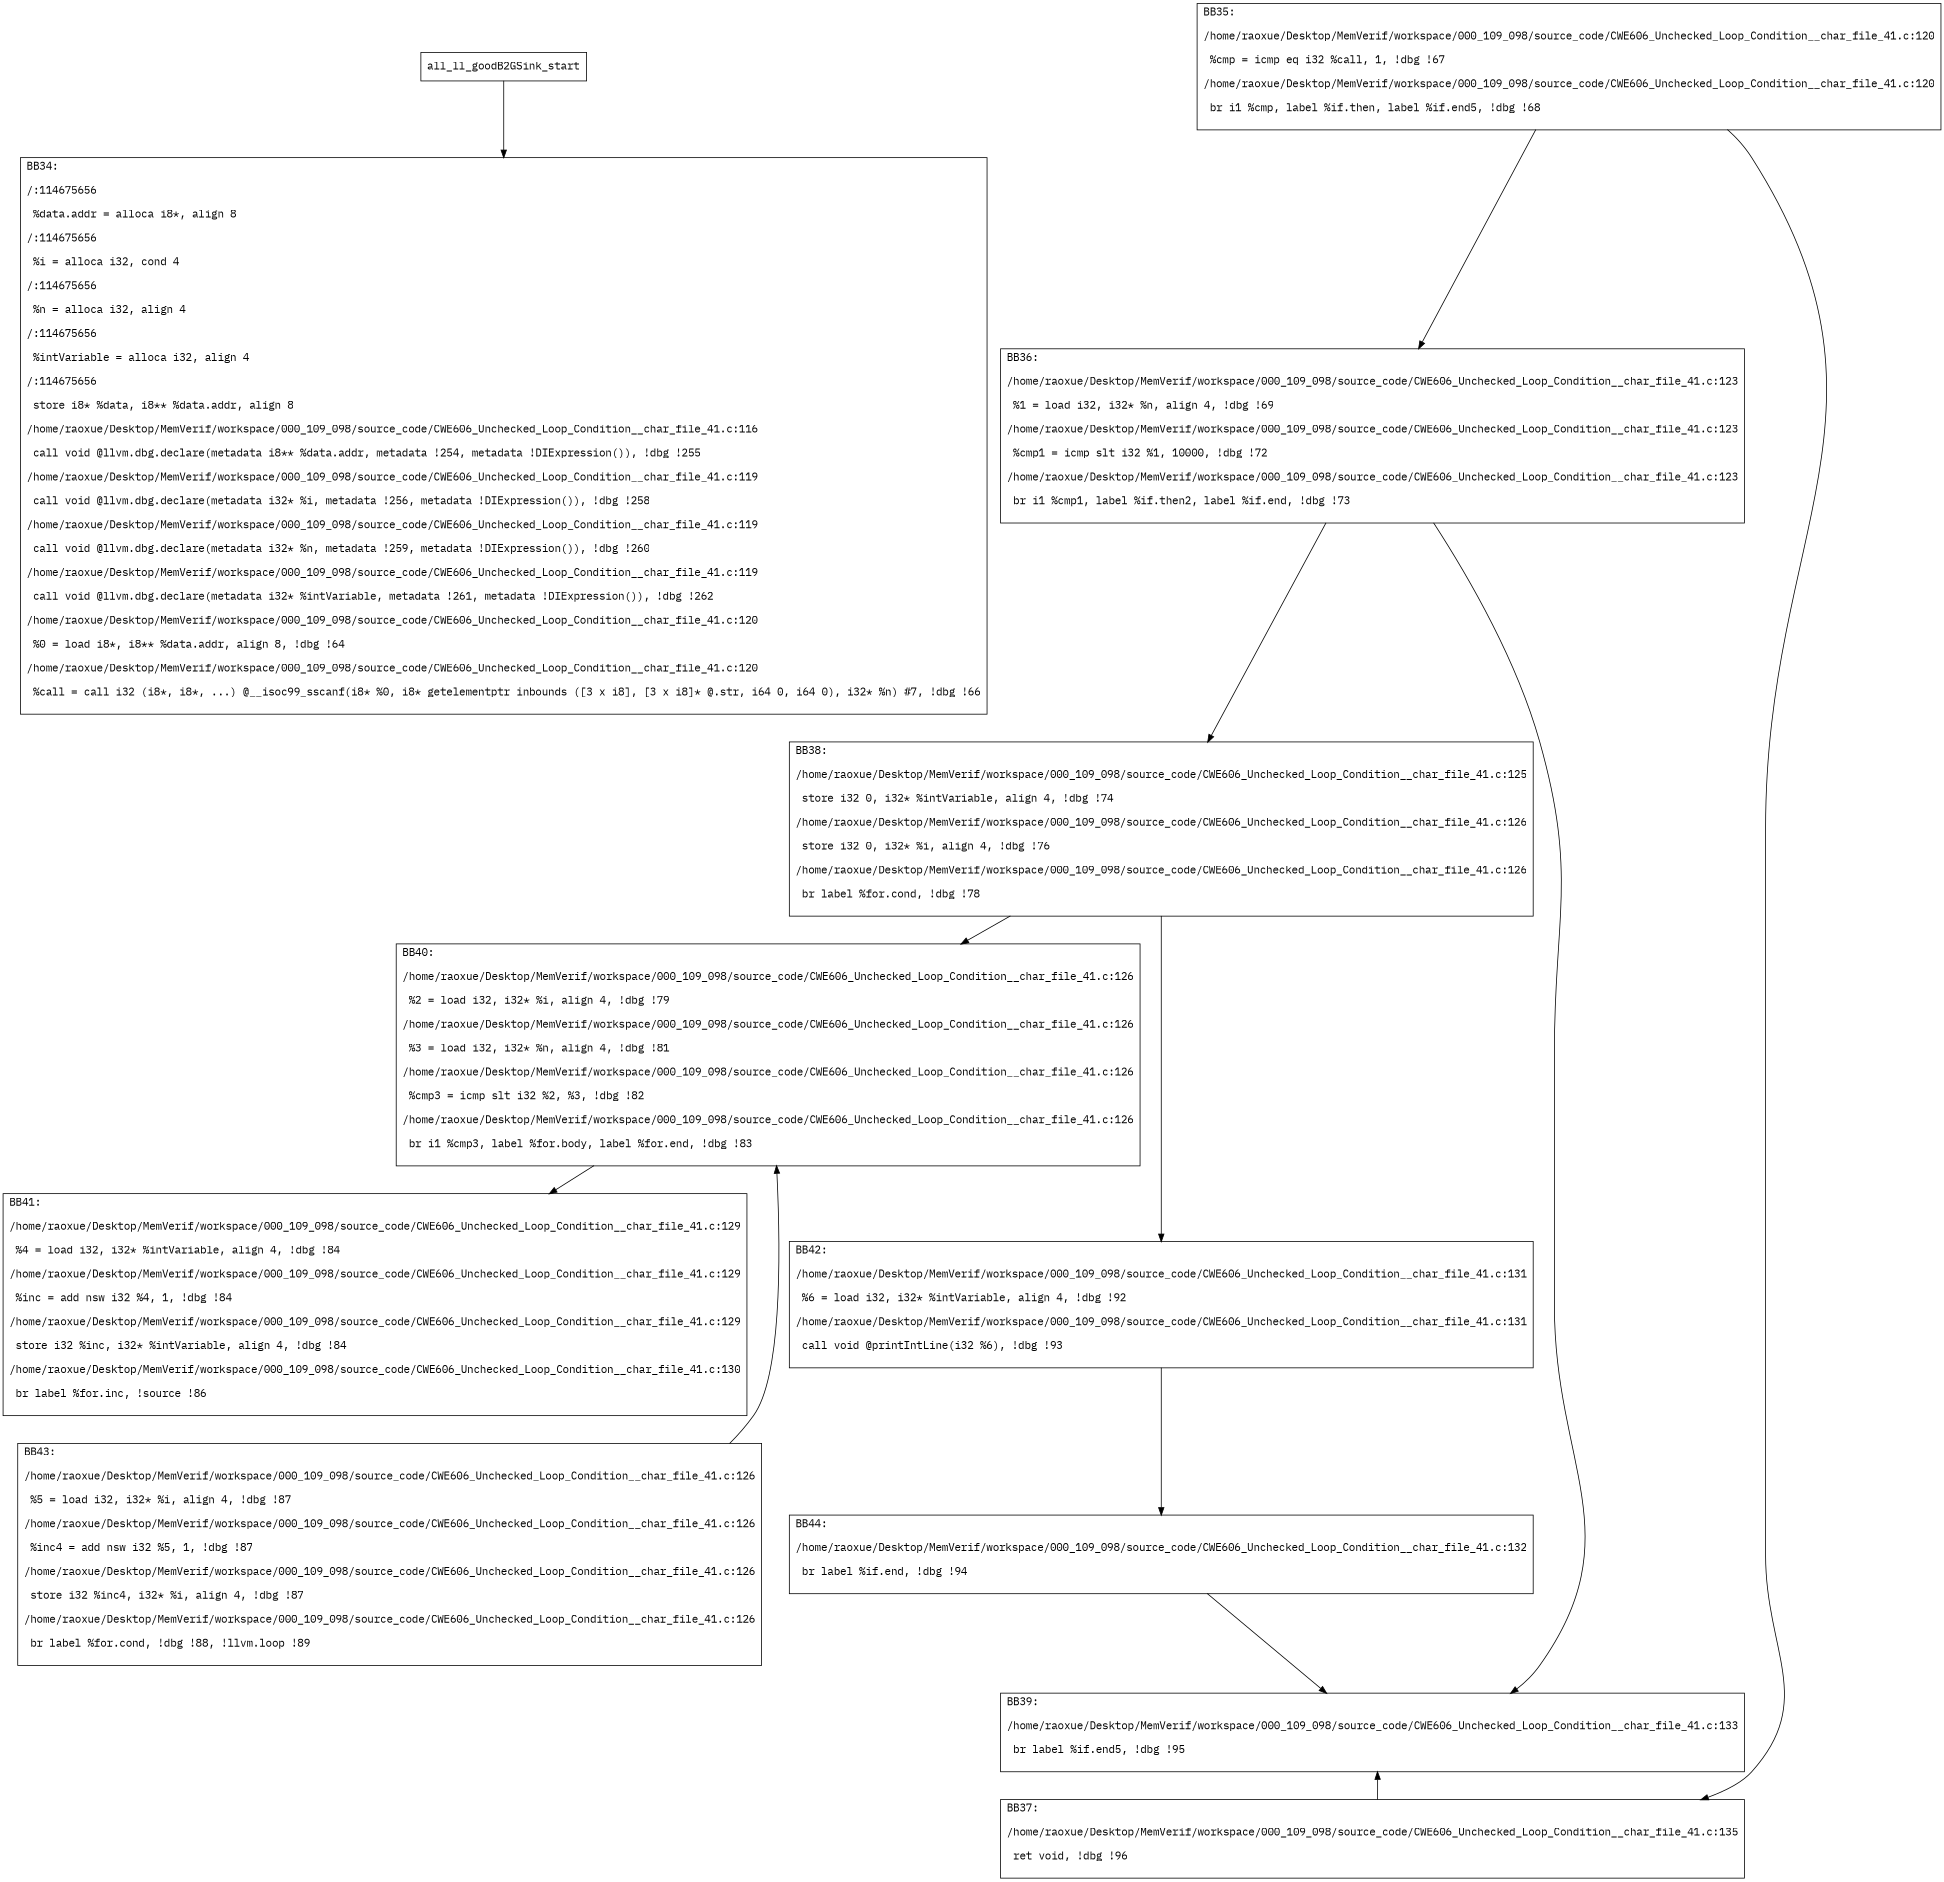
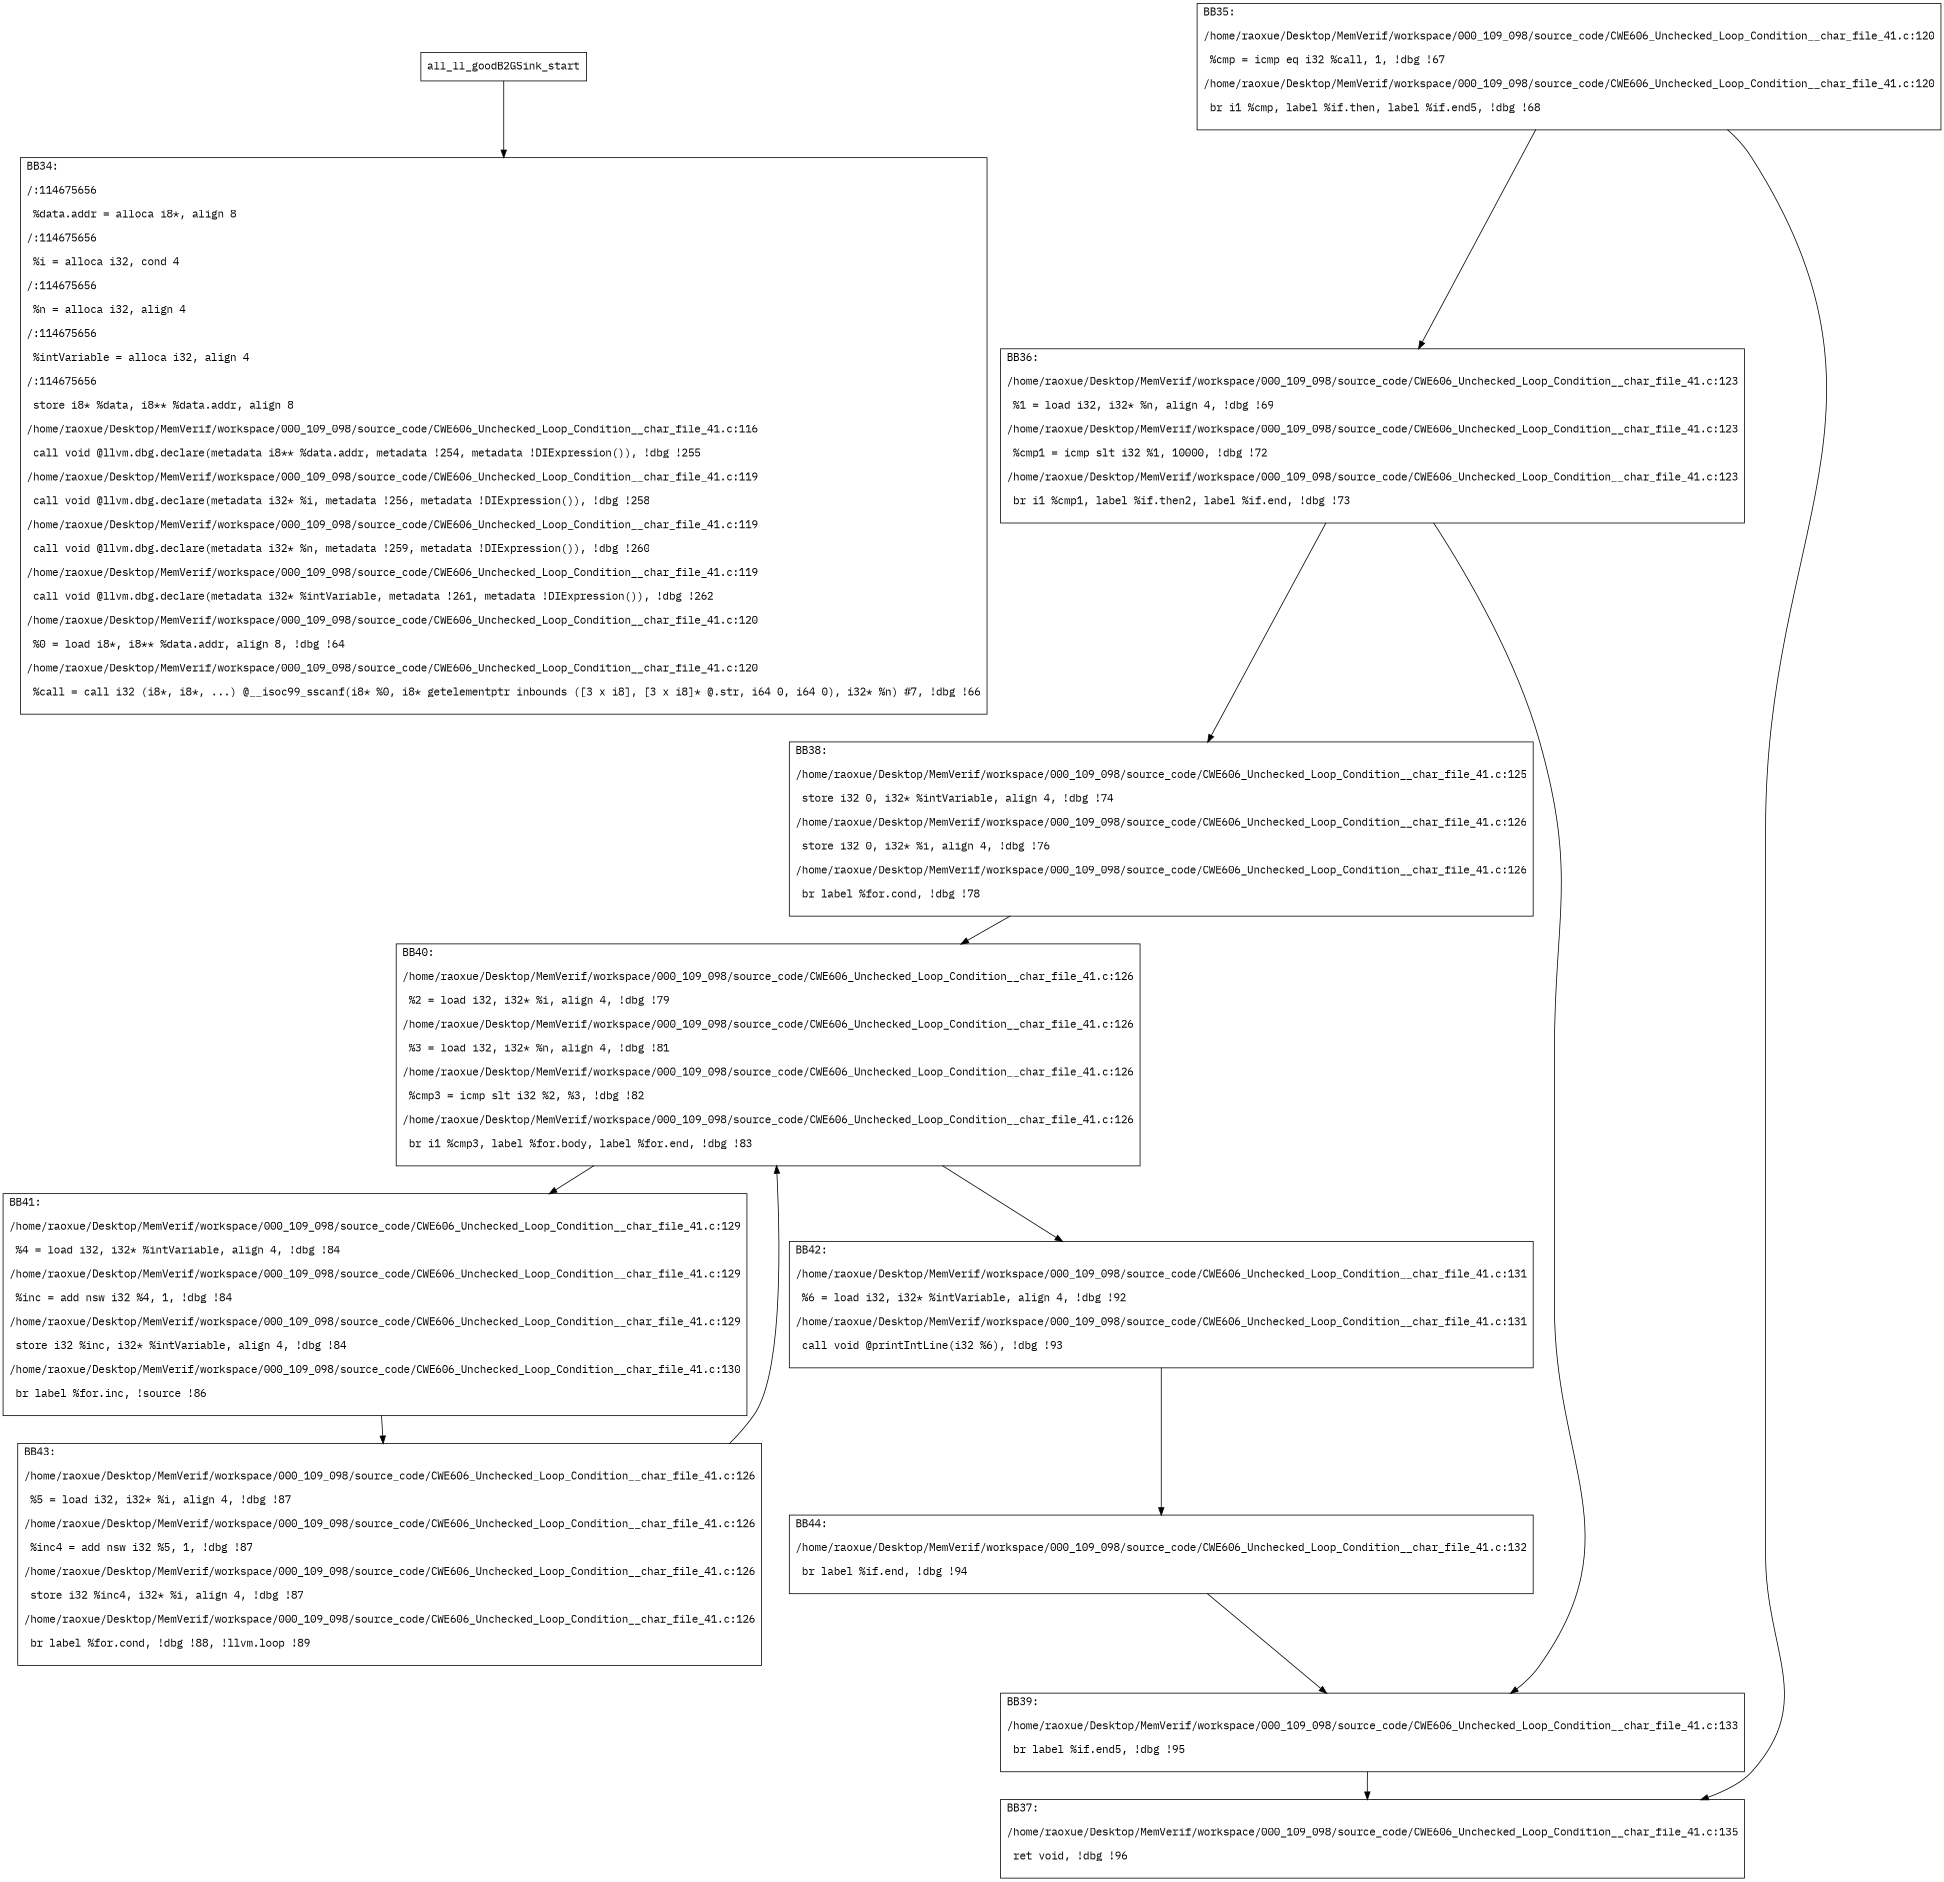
edge "BB38:" -> "BB42:": now "BB40:" -> "BB42:"
edge "BB41:" -> "BB43:": added
edge "BB37:" -> "BB39:": reversed
